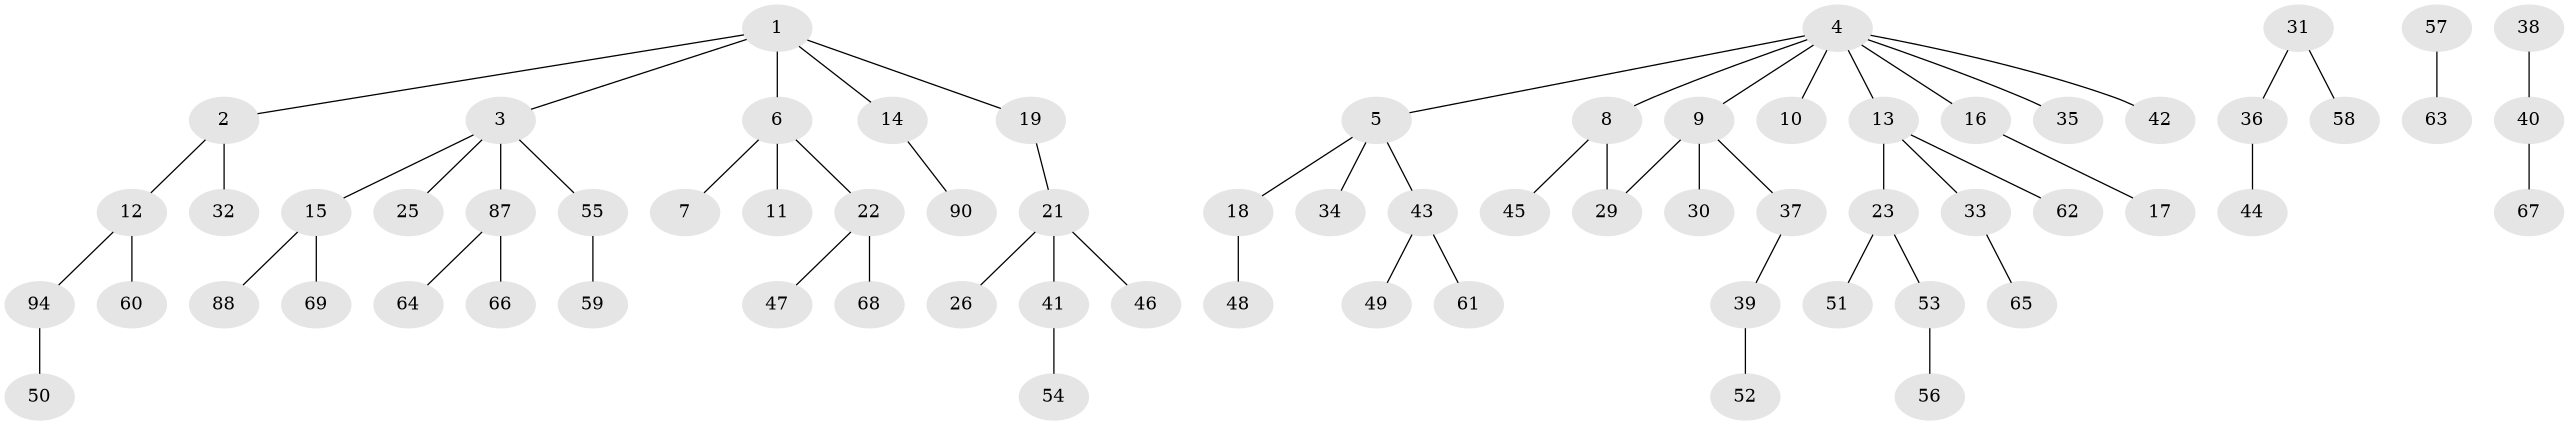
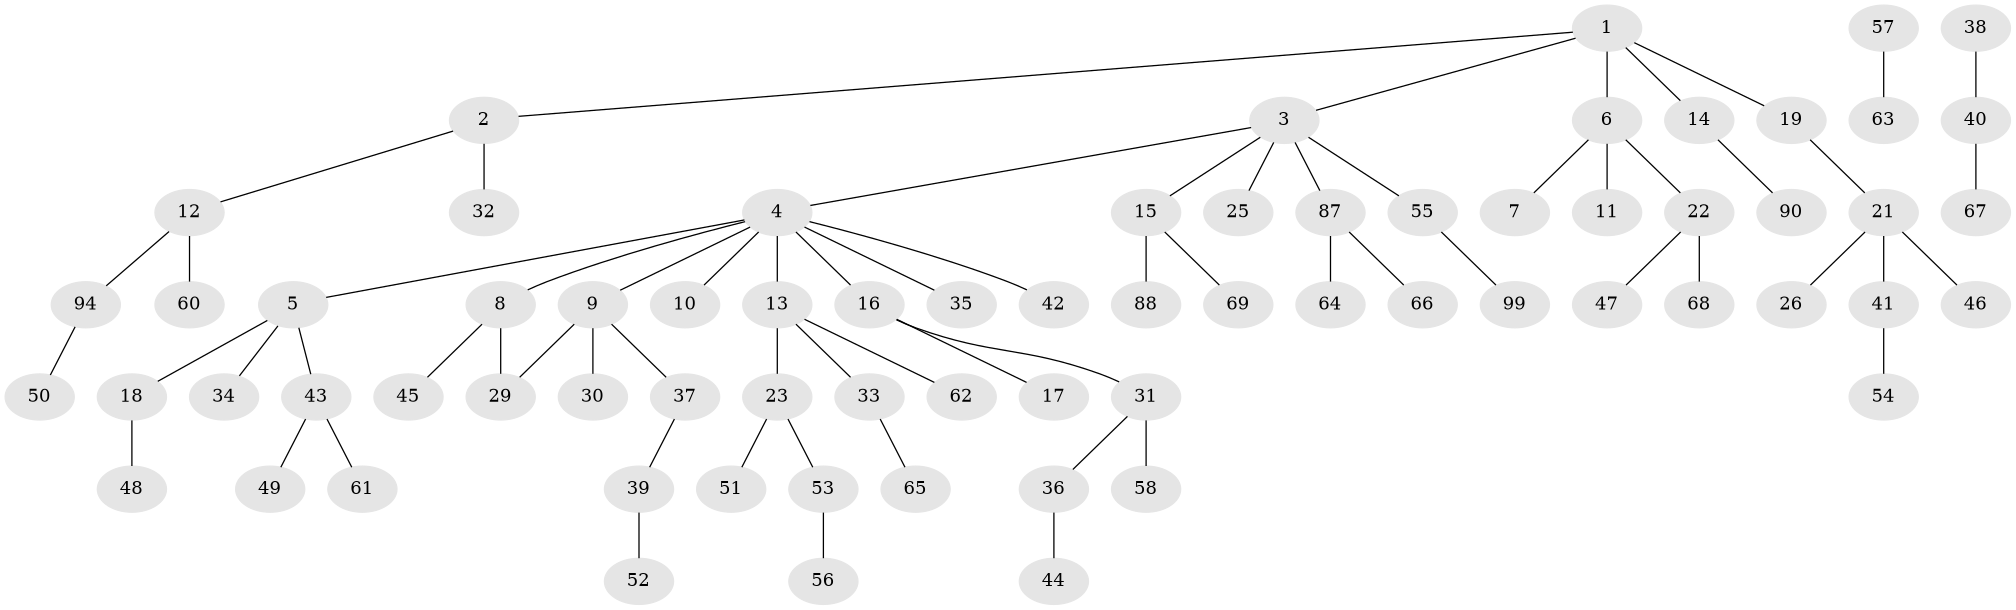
edge "3" -- "4": added
node "59": label "59" -> "99"
edge "16" -- "31": added
